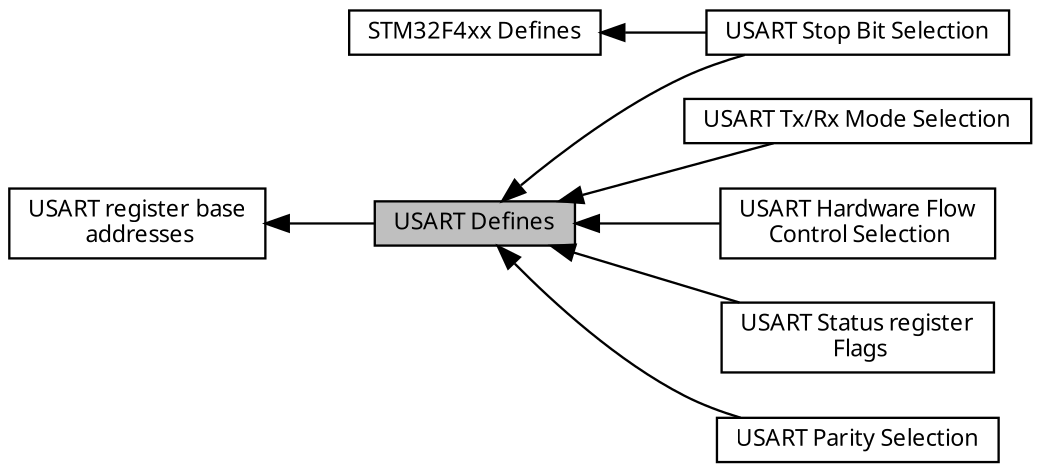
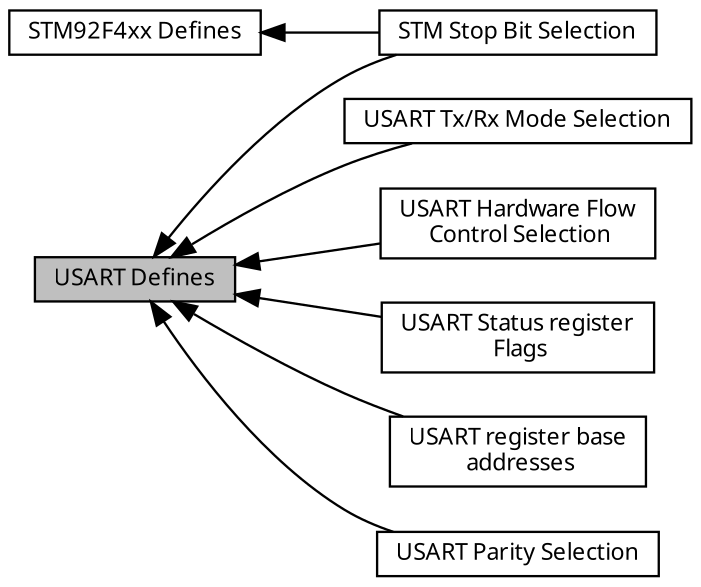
node "STM32F4xx Defines": label "STM32F4xx Defines" -> "STM92F4xx Defines"
node "USART Stop Bit Selection": label "USART Stop Bit Selection" -> "STM Stop Bit Selection"
edge "USART Defines" -> "USART register base addresses": reversed
